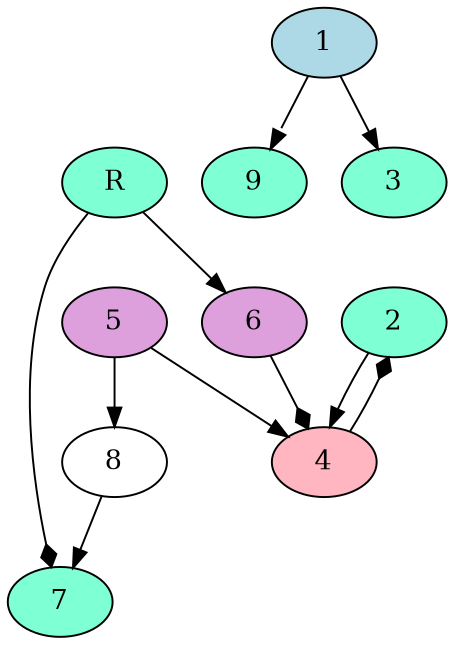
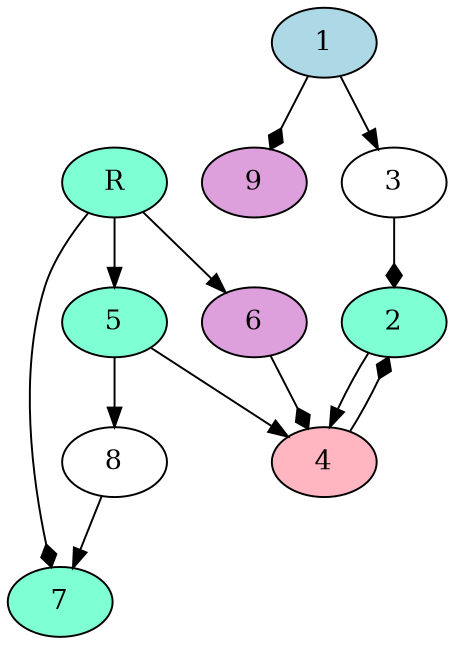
edge "1" -> "9": arrowhead normal -> diamond
node "9": fillcolor aquamarine -> plum
node "3": fillcolor aquamarine -> white
edge "3" -> "2": added
edge "R" -> "5": added
node "5": fillcolor plum -> aquamarine
